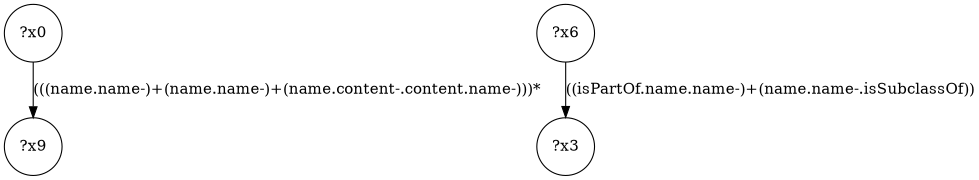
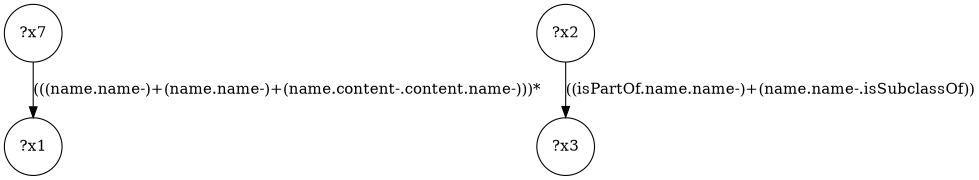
node "?x0": label "?x0" -> "?x7"
node "?x6": label "?x6" -> "?x2"
node "?x9": label "?x9" -> "?x1"
